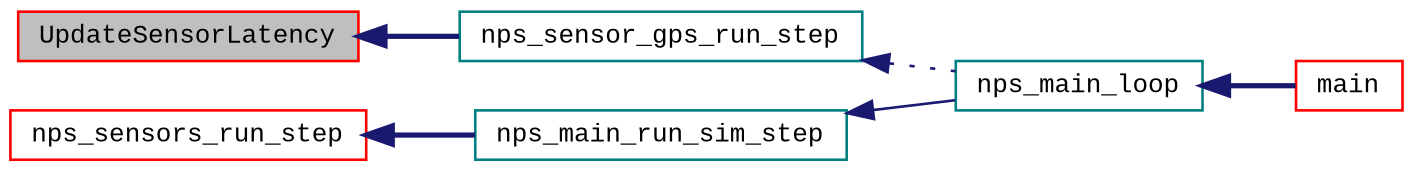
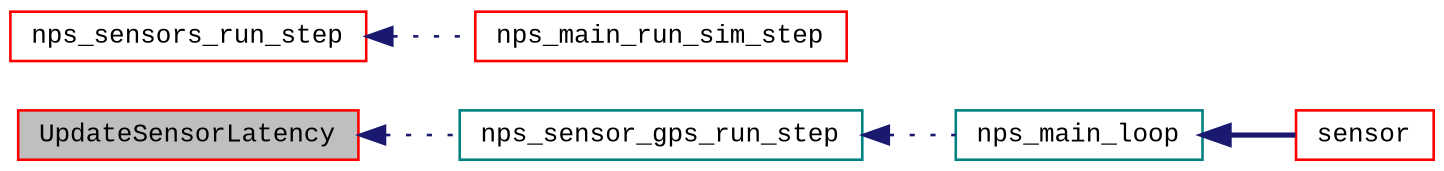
edge "nps_sensor_gps_run_step" -> "UpdateSensorLatency": style bold -> dotted
node "main": label "main" -> "sensor"
edge "nps_main_loop" -> "nps_main_run_sim_step": removed
edge "nps_main_run_sim_step" -> "nps_sensors_run_step": style bold -> dotted
node "nps_main_run_sim_step": color teal -> red
